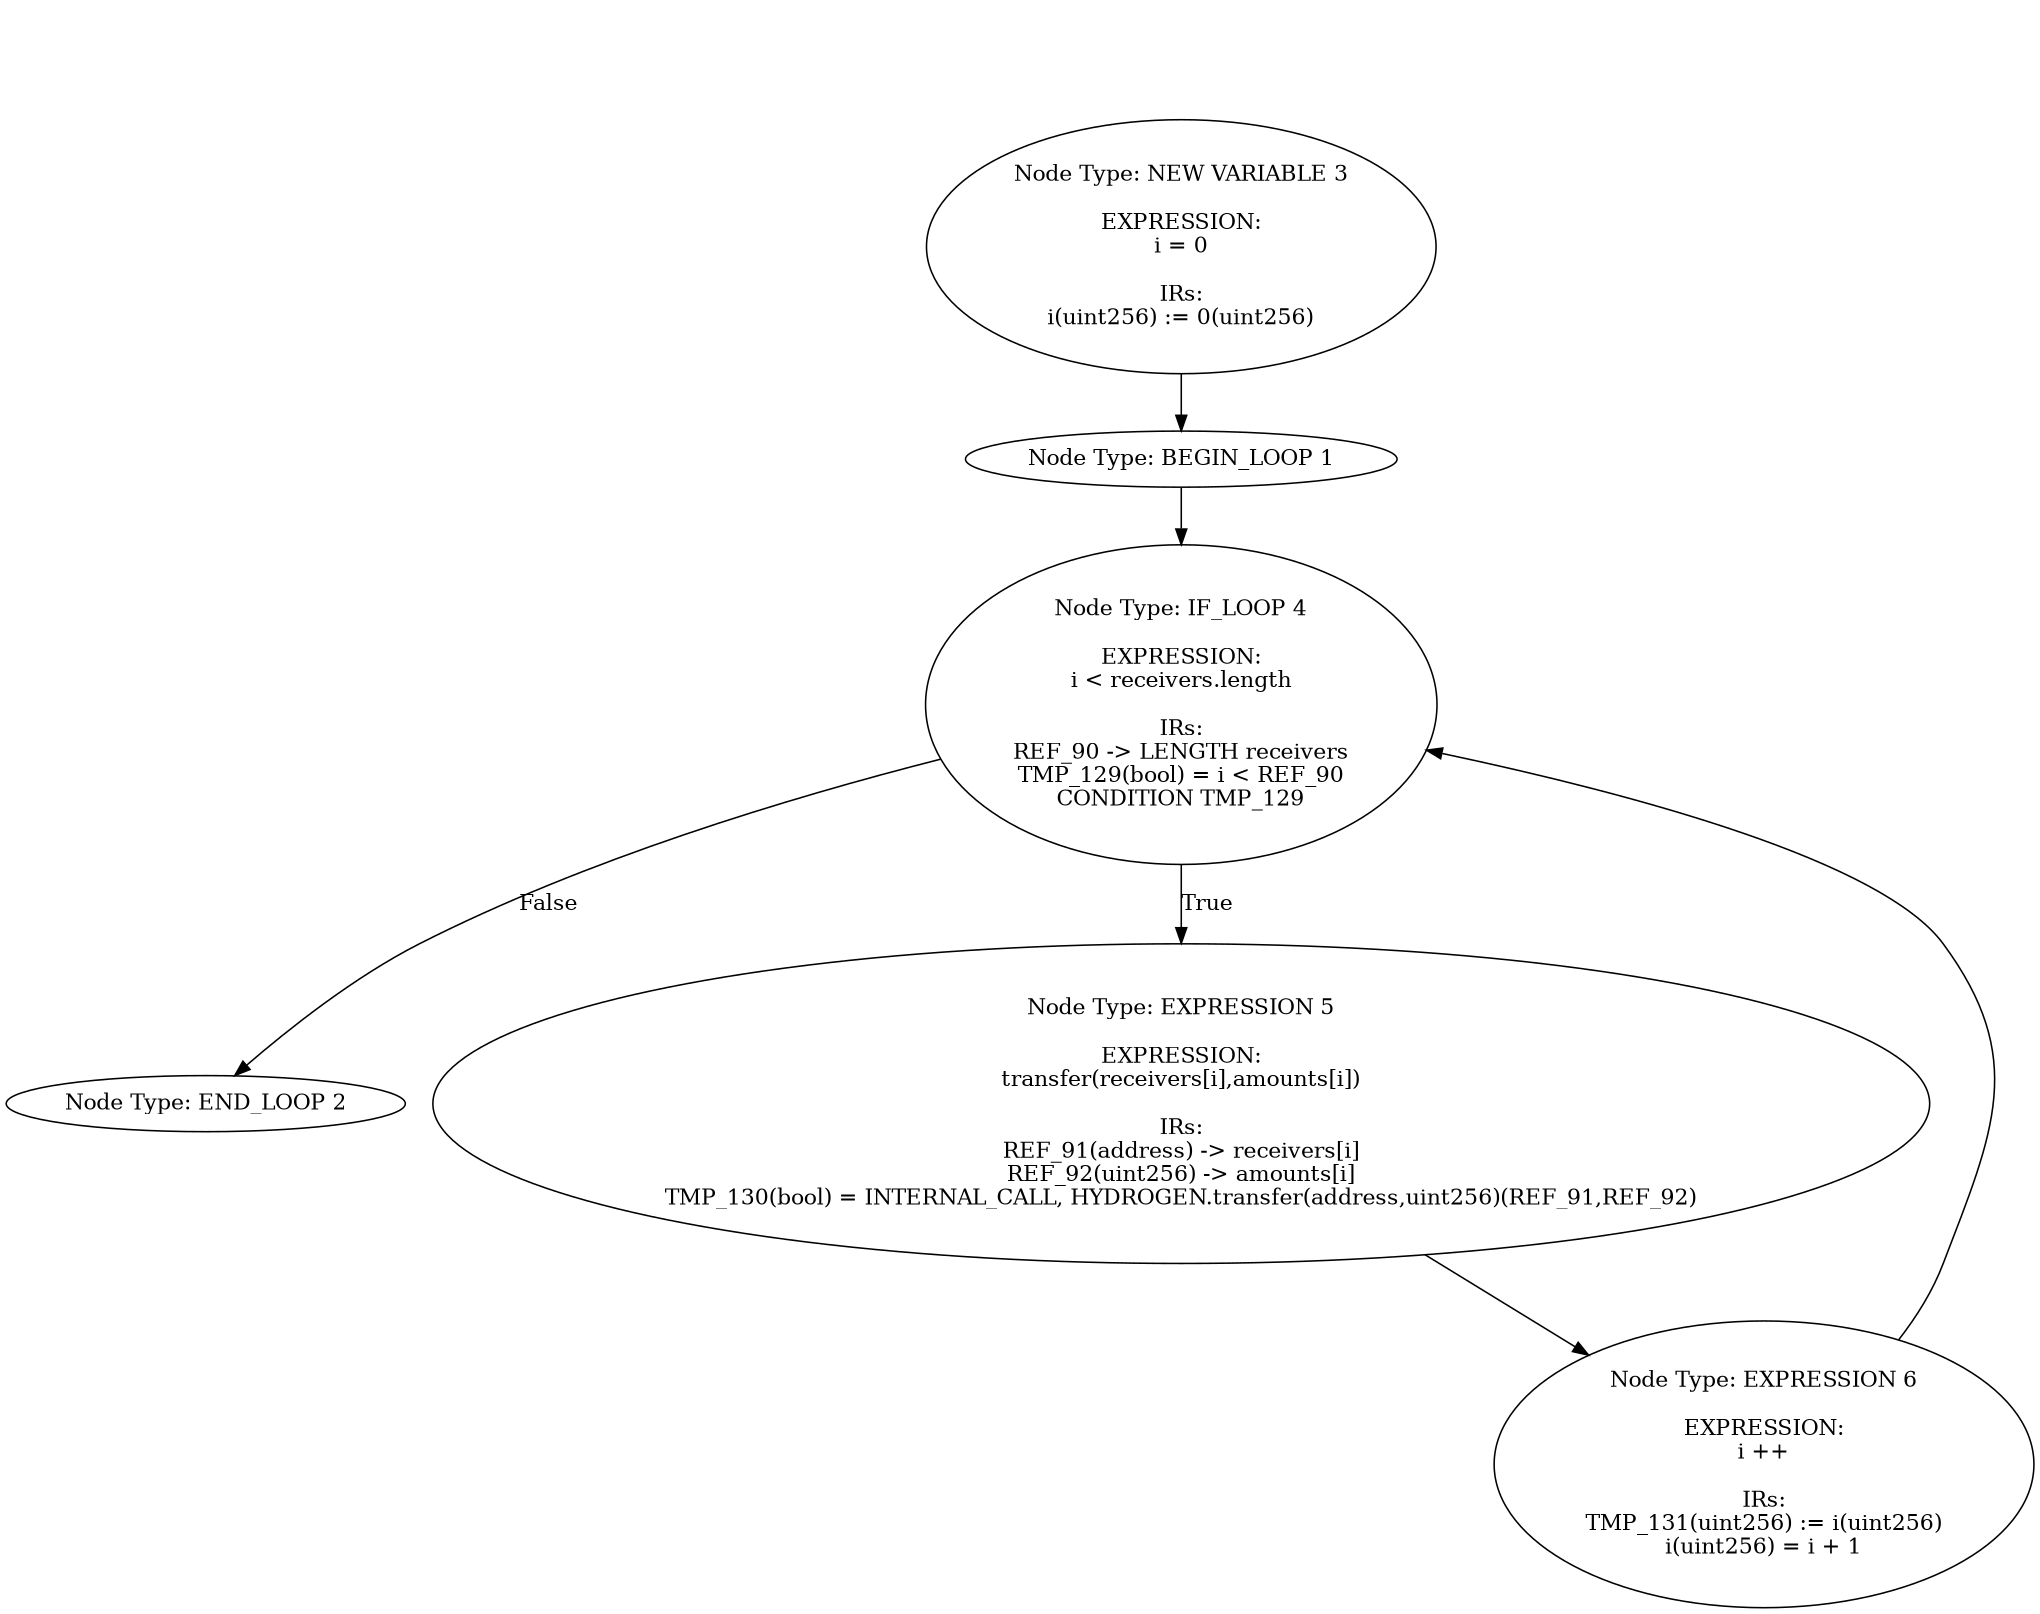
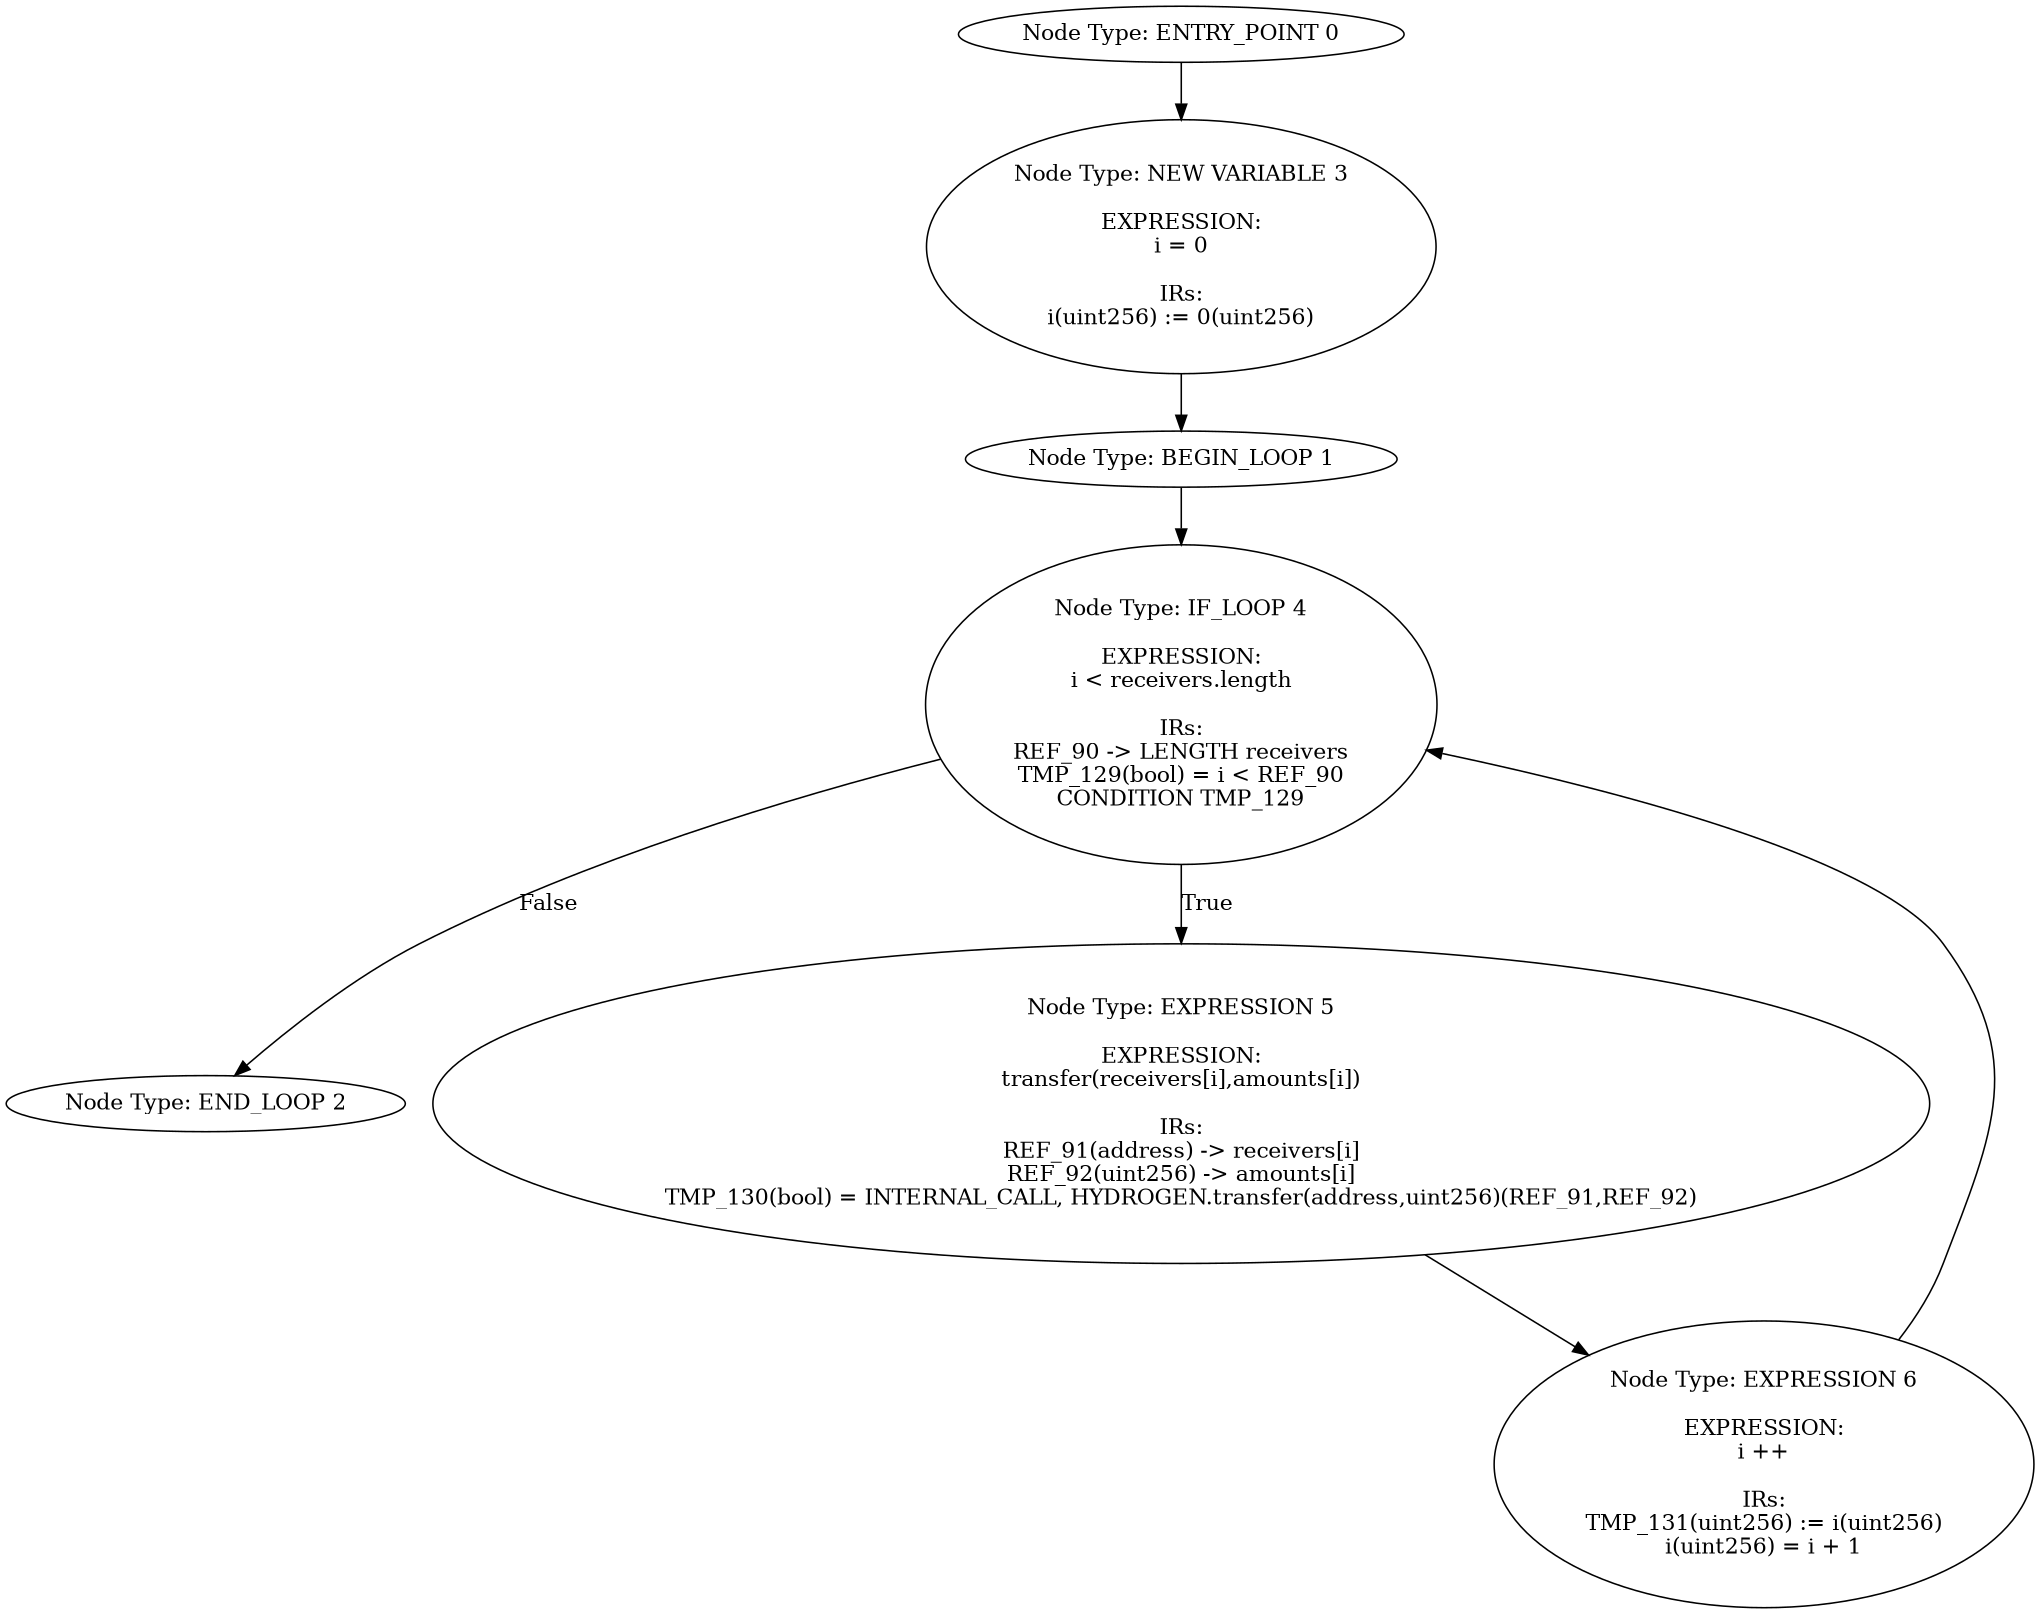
node "Node Type: ENTRY_POINT 0": added
